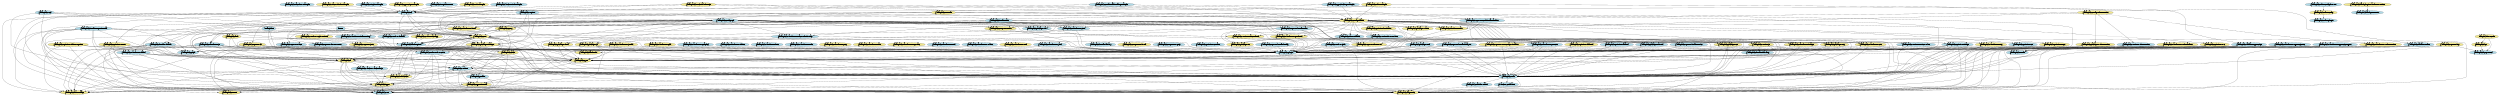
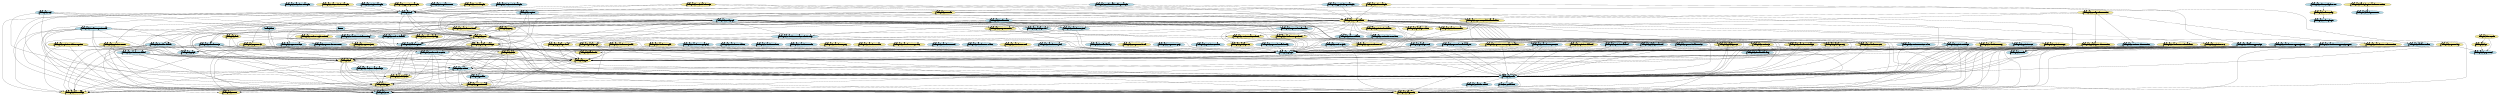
node "@atlaspack/reporter-conditional-manifest": fillcolor lightblue -> khaki
